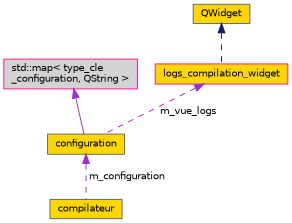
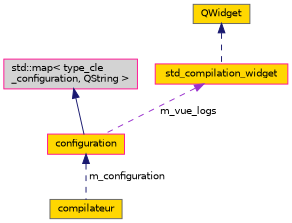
node "logs_compilation_widget": label "logs_compilation_widget" -> "std_compilation_widget"
edge "configuration" -> "std::map< type_cle _configuration, QString >": color darkorchid3 -> midnightblue
node "configuration": color gray40 -> deeppink
edge "compilateur" -> "configuration": color darkorchid3 -> midnightblue
